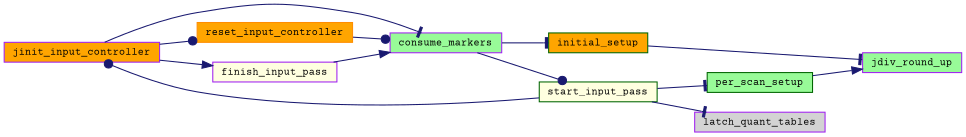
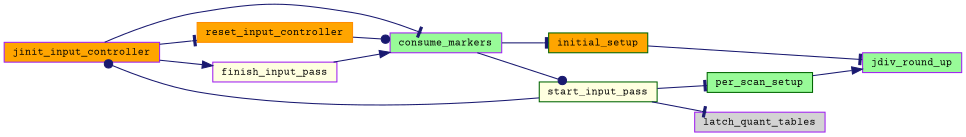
edge "jinit_input_controller" -> "reset_input_controller": arrowhead dot -> tee
